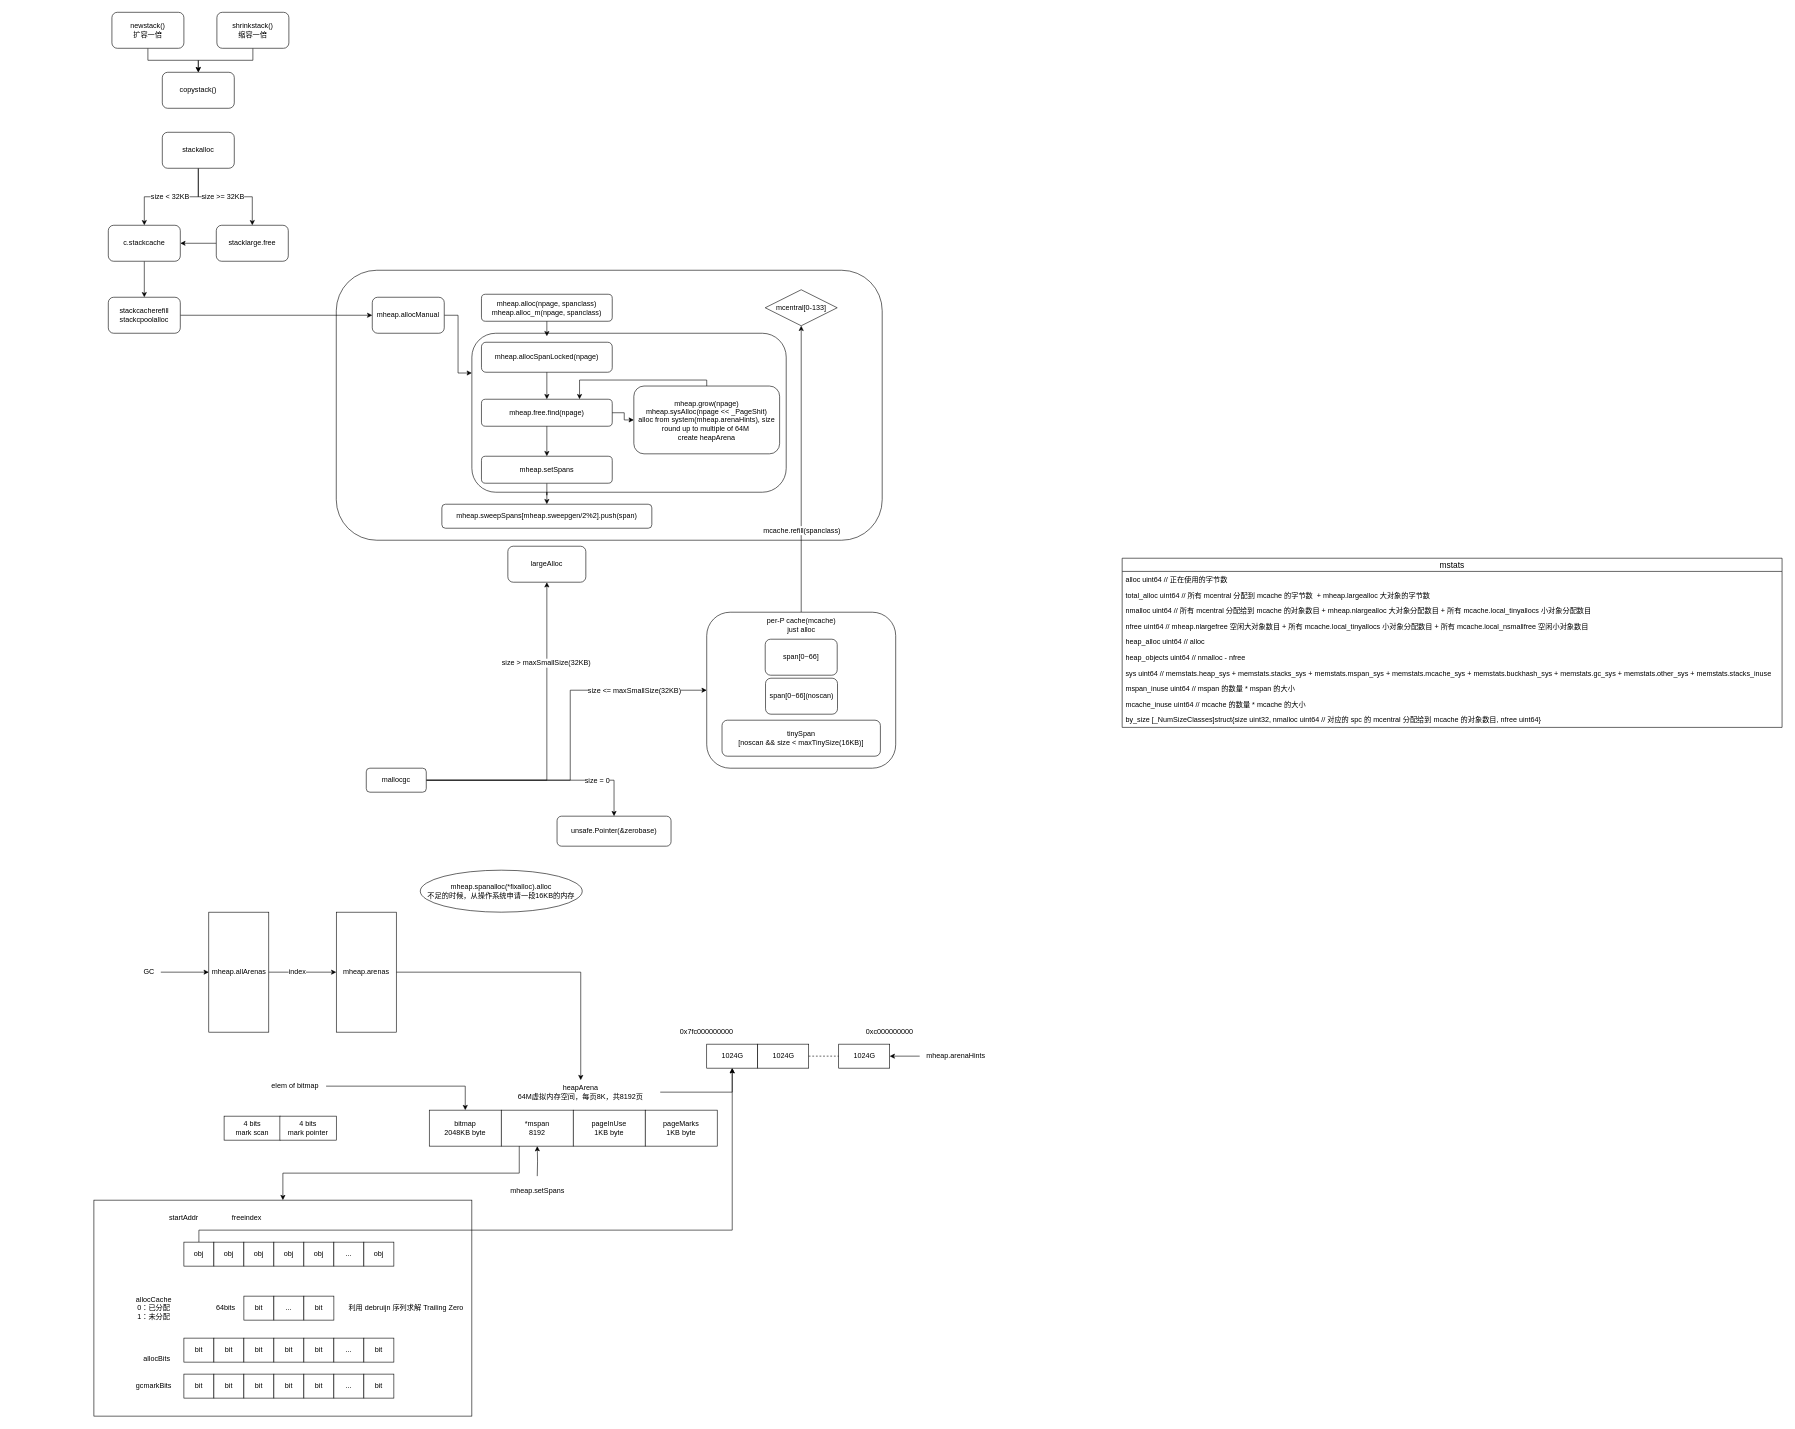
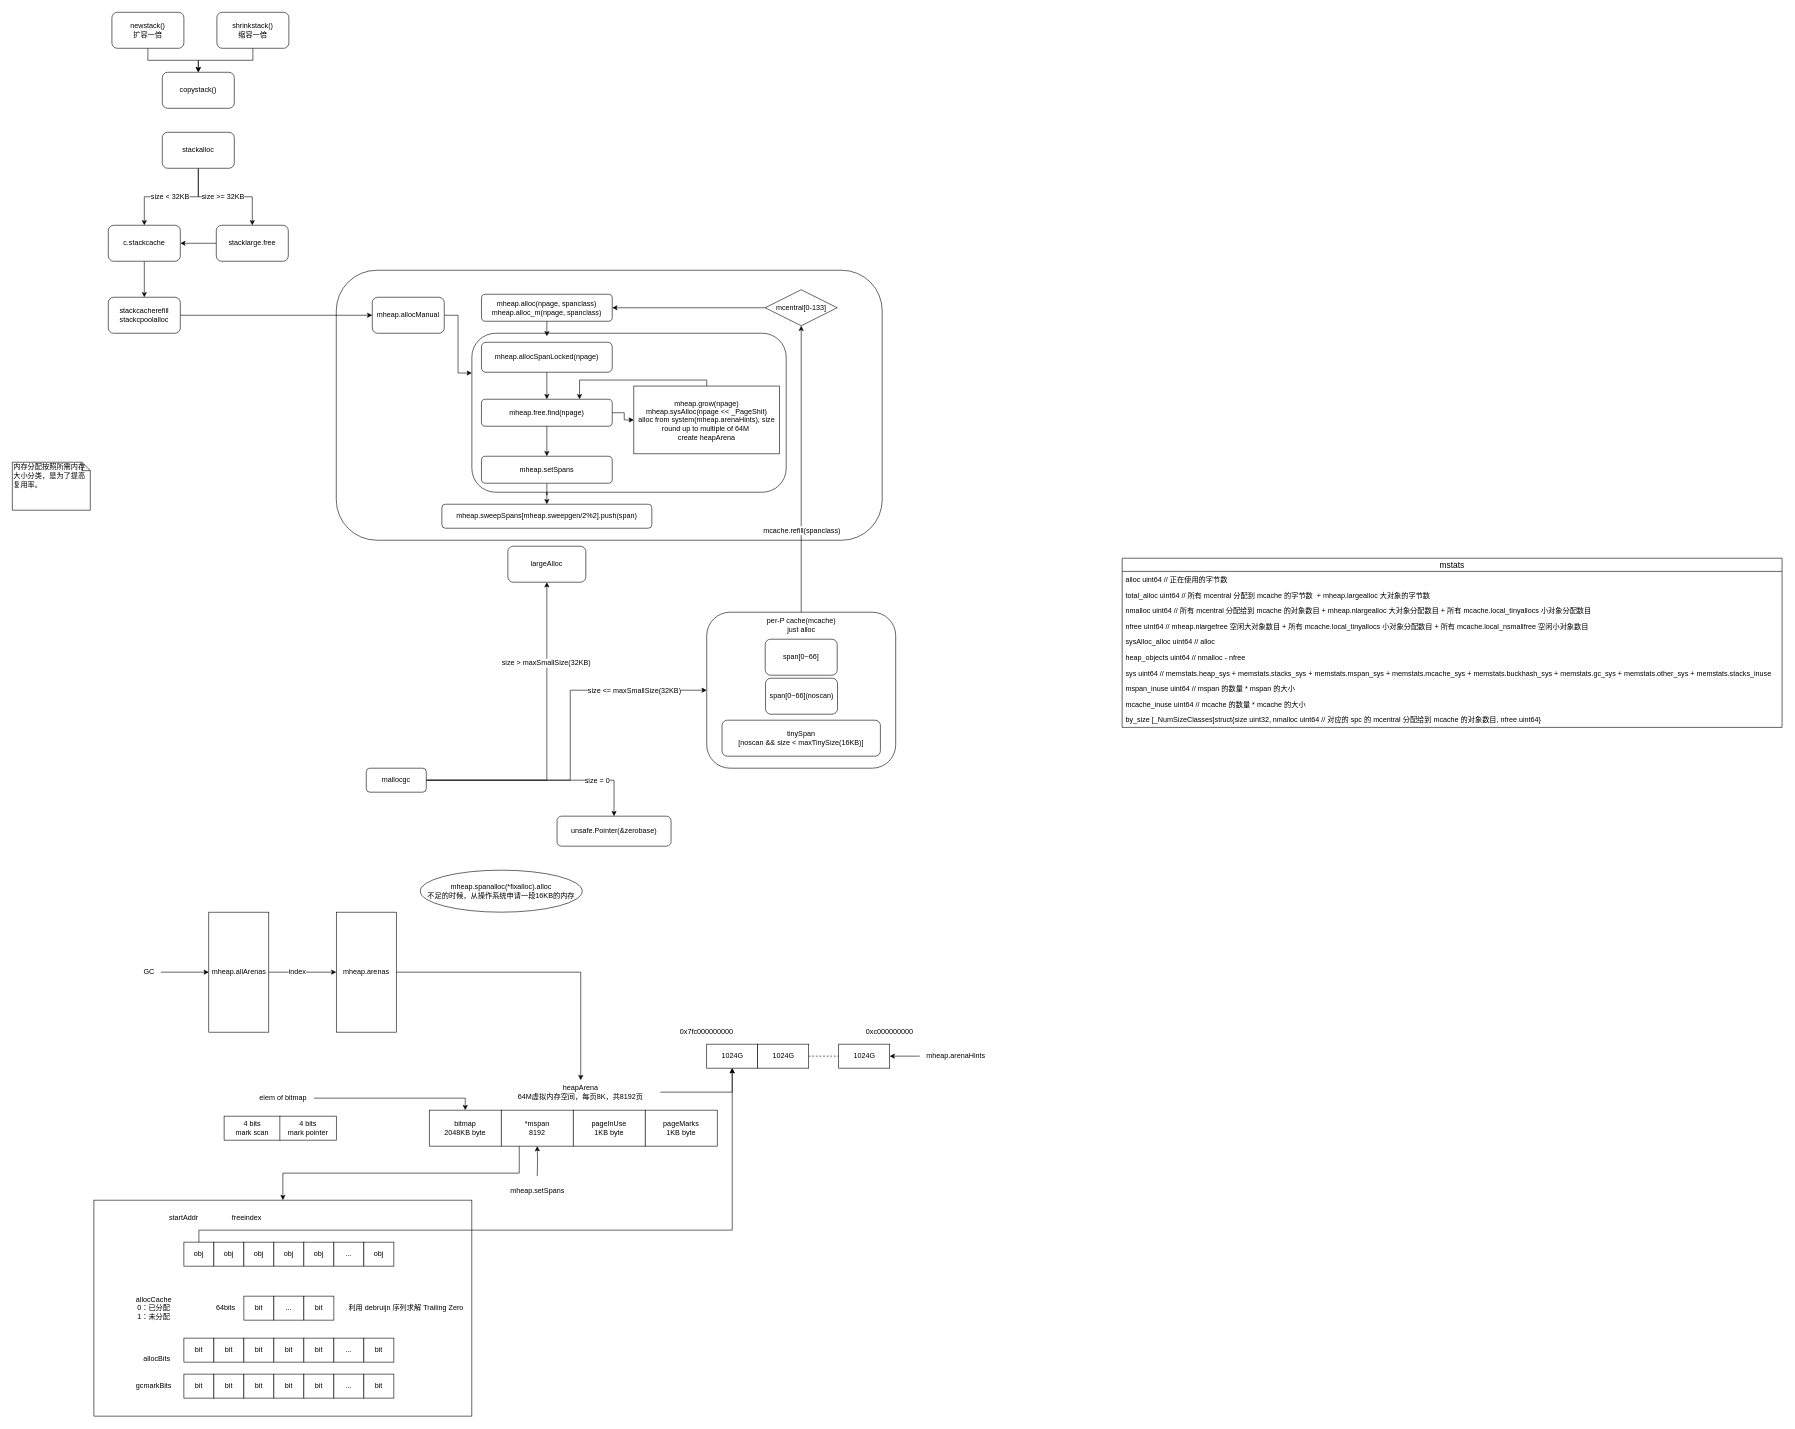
edge "mcentral[0-133]" -> "mheap.alloc(npage, spanclass) mheap.alloc_m(npage, spanclass)": added
node "mheap.grow(npage) mheap.sysAlloc(npage << _PageShit) alloc from system(mheap.arenaHints), size round up to multiple of 64M create heapArena": shape rounded rectangle -> rectangle
node "内存分配按照所需内存大小分类，是为了提高复用率。": added
node "heap_alloc uint64 // alloc": label "heap_alloc uint64 // alloc" -> "sysAlloc_alloc uint64 // alloc"
node "elem of bitmap": moved (295, 1086) -> (283, 1098)
